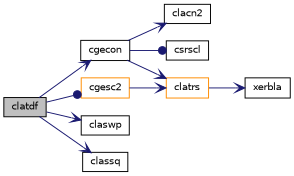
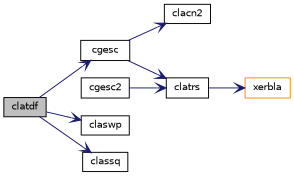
node "cgecon": label "cgecon" -> "cgesc"
node "csrscl": removed
node "cgesc2": color darkorange -> black
node "clatrs": color darkorange -> black
node "xerbla": color black -> darkorange
edge "clatdf" -> "cgesc2": removed
